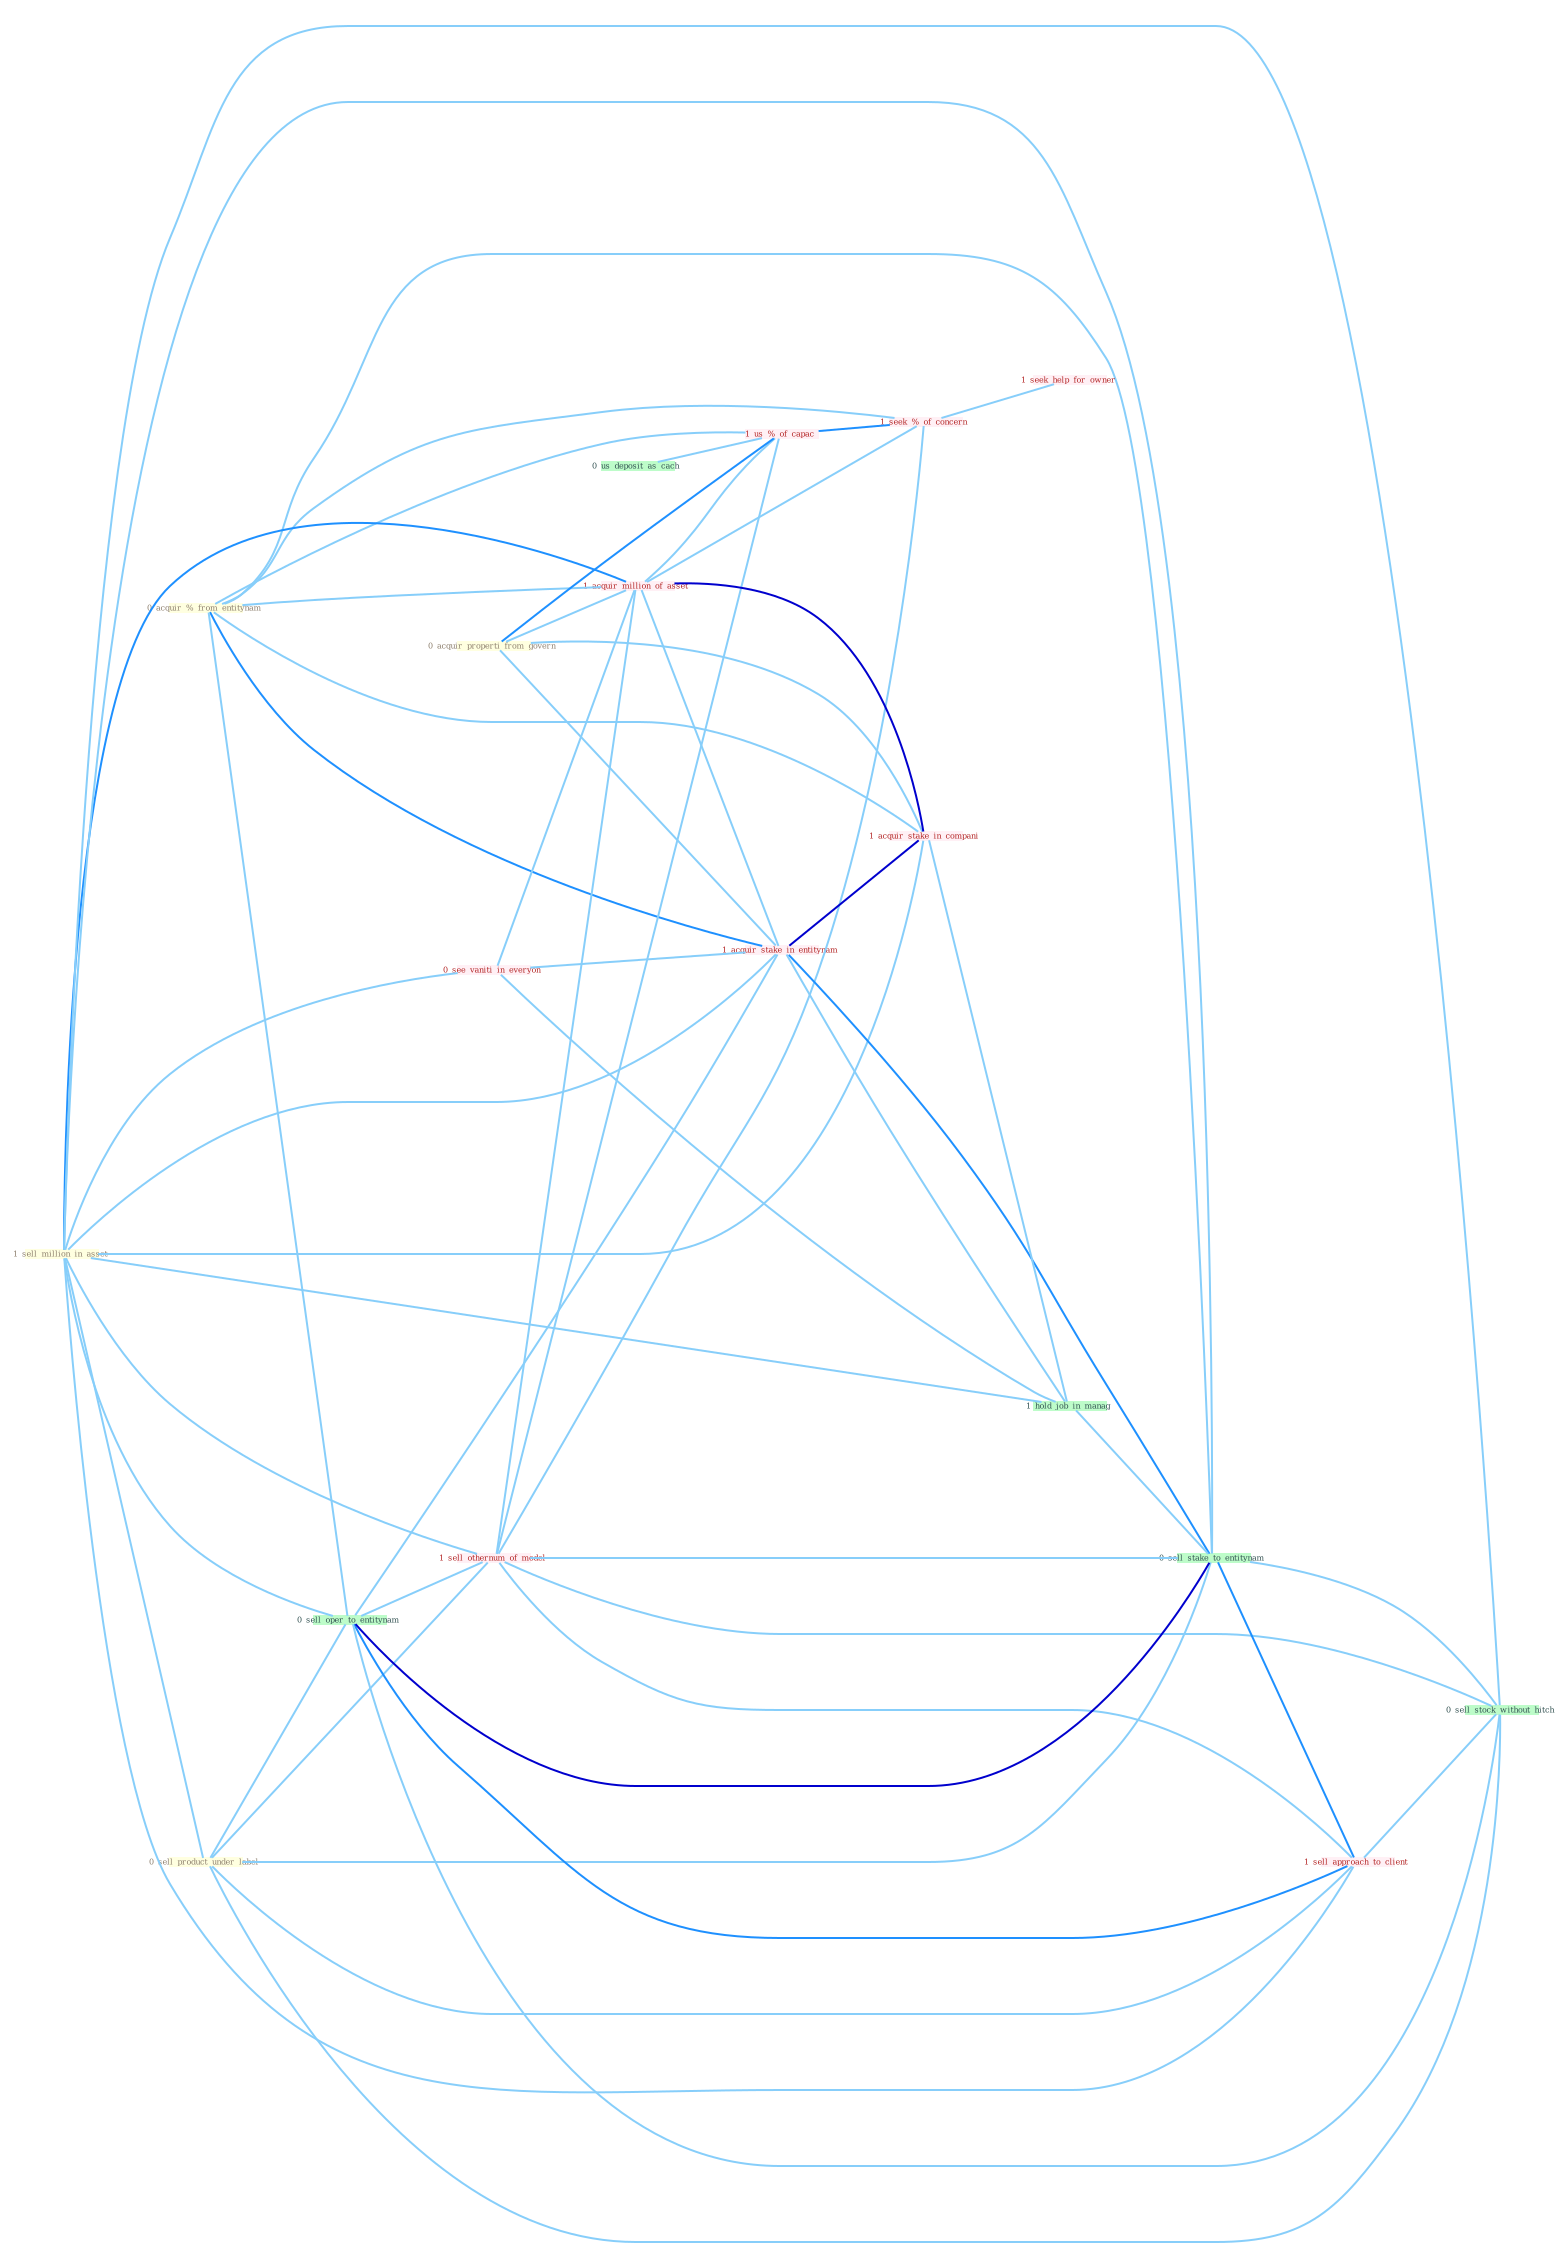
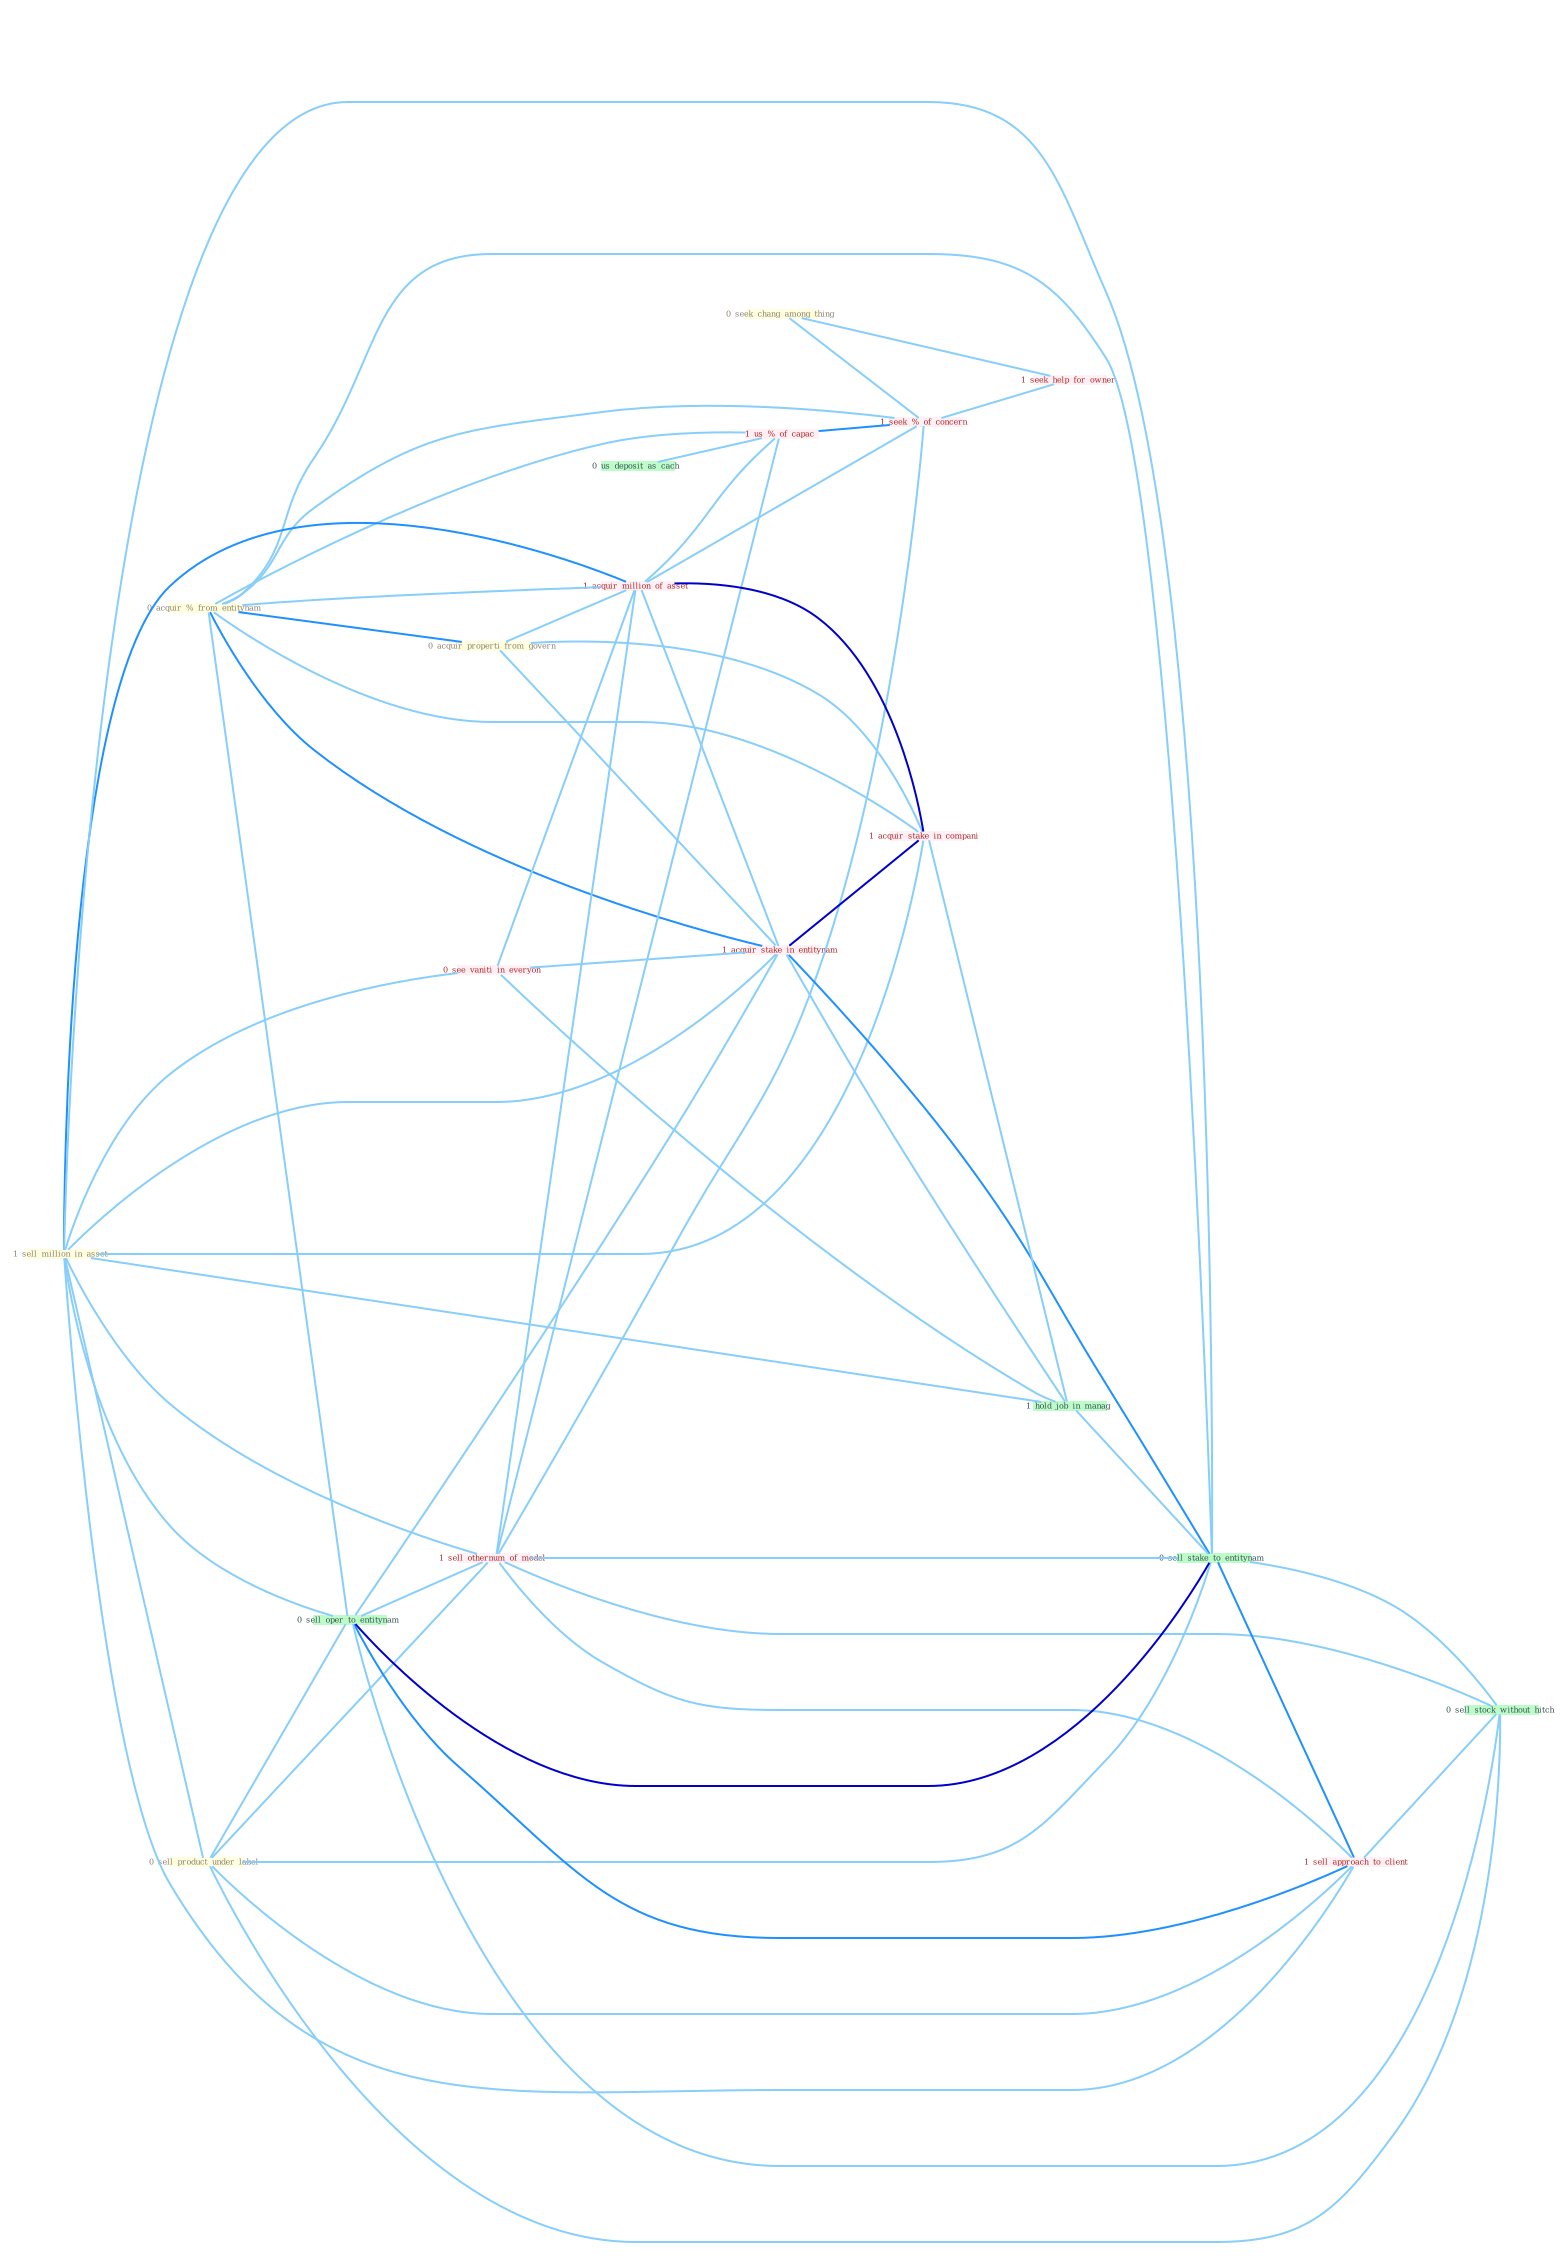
edge "1_sell_million_in_asset" -- "0_sell_stock_without_hitch": removed
node "0_seek_chang_among_thing": added
edge "1_us_%_of_capac" -- "0_acquir_properti_from_govern": now "0_acquir_%_from_entitynam" -- "0_acquir_properti_from_govern"
